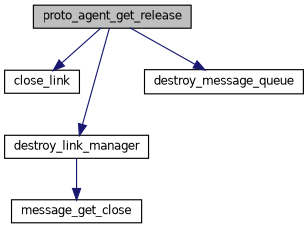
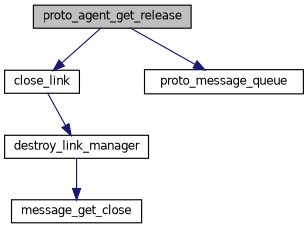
edge "proto_agent_get_release" -> "destroy_link_manager": now "close_link" -> "destroy_link_manager"
node "destroy_message_queue": label "destroy_message_queue" -> "proto_message_queue"
